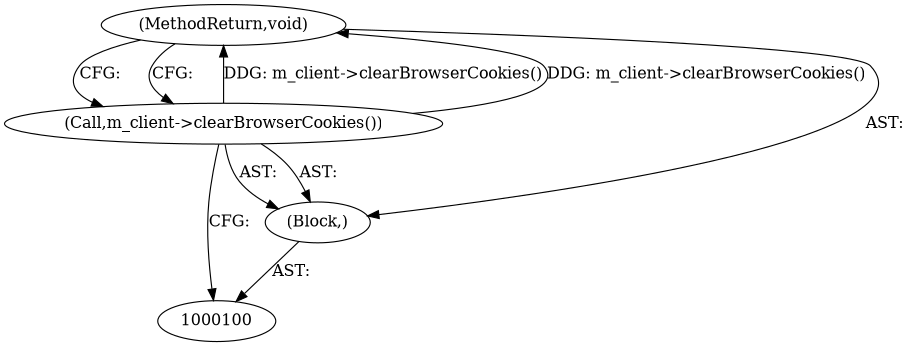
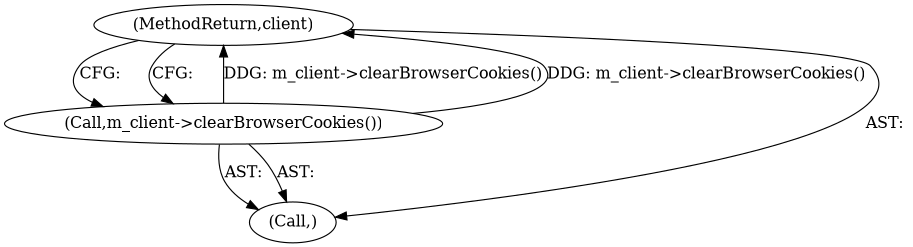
node "(MethodReturn,void)": label "(MethodReturn,void)" -> "(MethodReturn,client)"
node "(Block,)": label "(Block,)" -> "(Call,)"
node "1000100": removed
